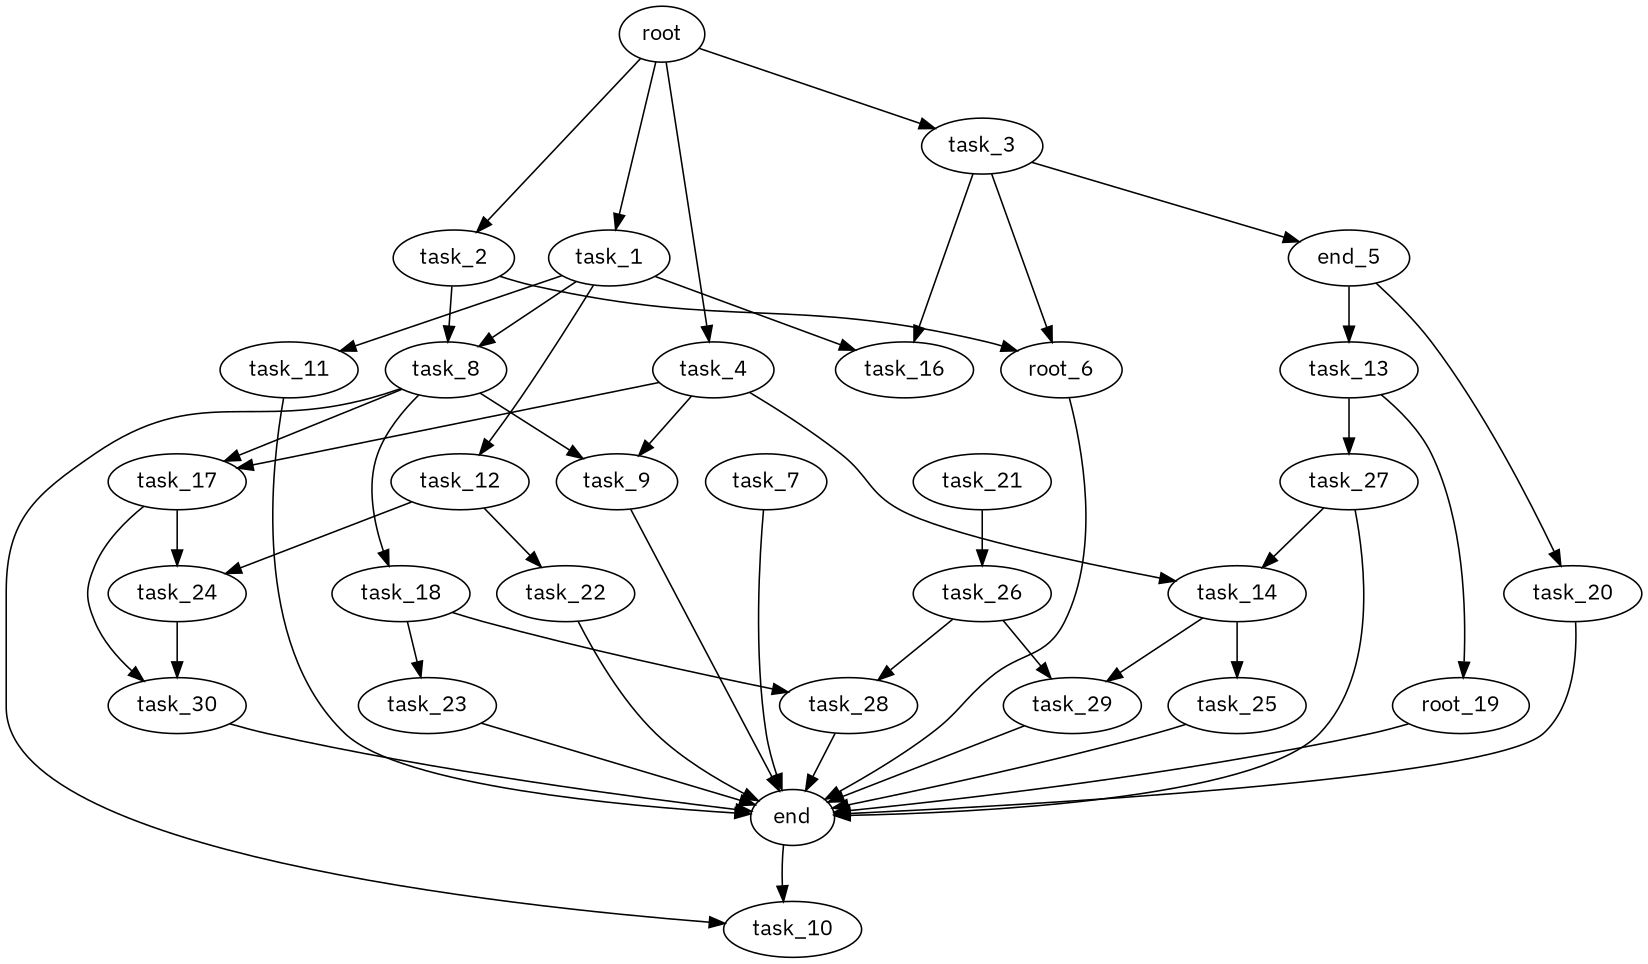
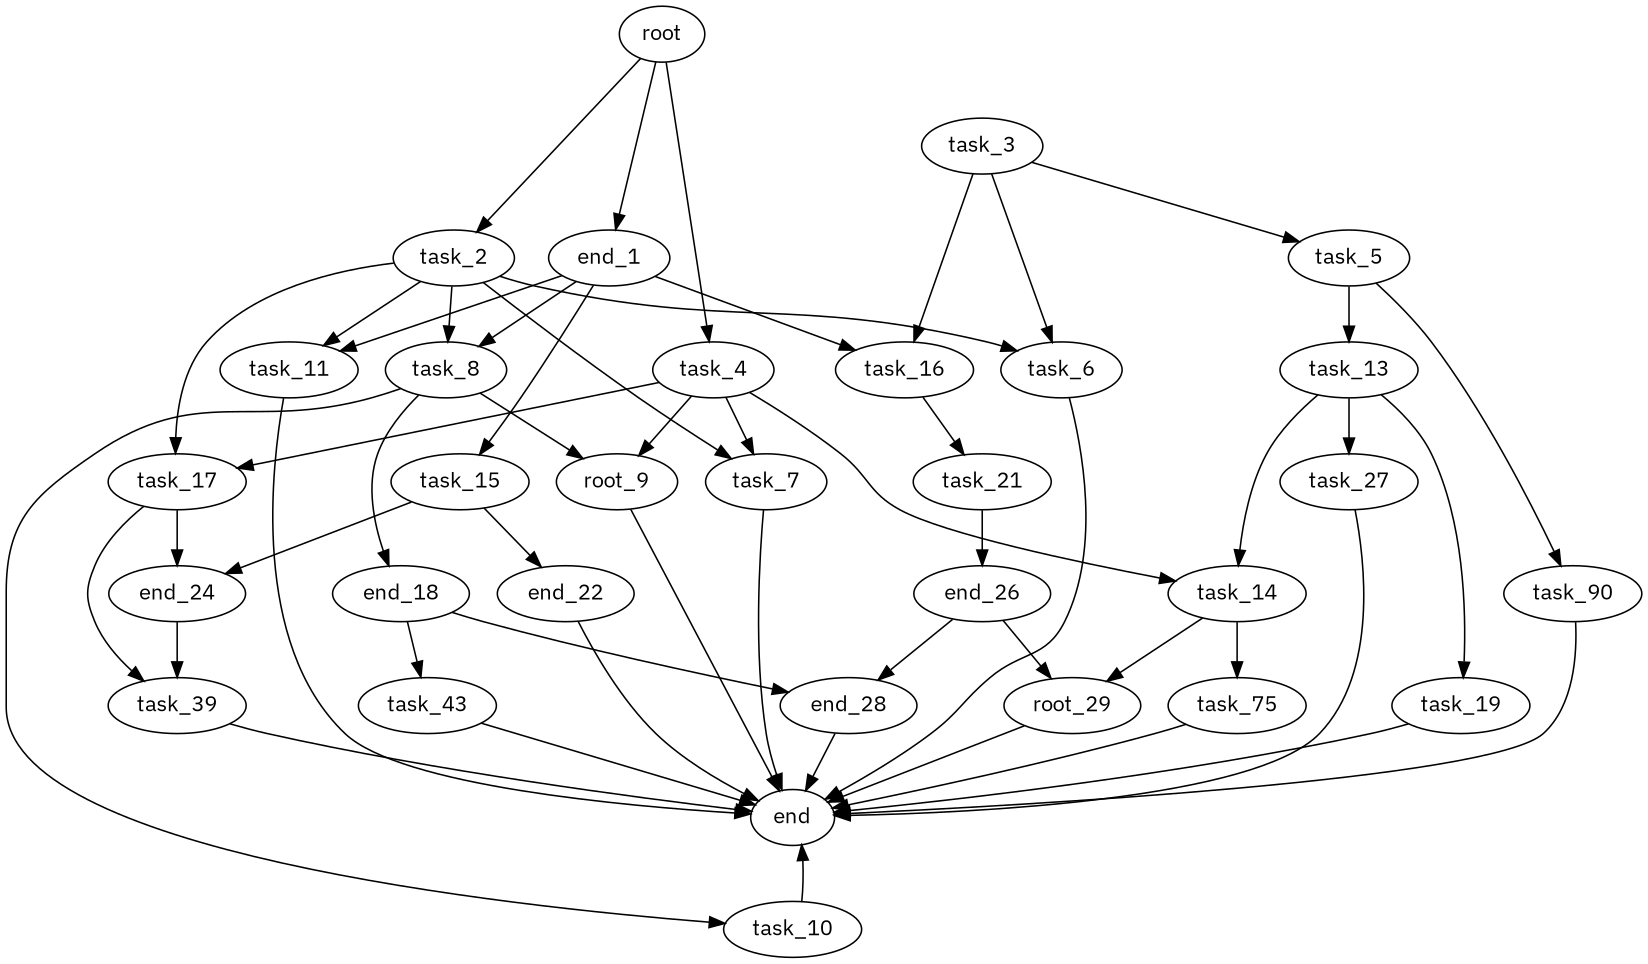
edge "root" -> "task_3": removed
node "task_1": label "task_1" -> "end_1"
node "end_5": label "end_5" -> "task_5"
edge "task_2" -> "task_11": added
edge "task_2" -> "task_7": added
node "root_6": label "root_6" -> "task_6"
edge "task_4" -> "task_7": added
edge "task_16" -> "task_21": added
edge "task_8" -> "task_17": now "task_2" -> "task_17"
node "task_12": label "task_12" -> "task_15"
node "task_9": label "task_9" -> "root_9"
edge "task_27" -> "task_14": now "task_13" -> "task_14"
node "task_24": label "task_24" -> "end_24"
node "task_18": label "task_18" -> "end_18"
node "task_22": label "task_22" -> "end_22"
node "task_26": label "task_26" -> "end_26"
node "task_20": label "task_20" -> "task_90"
node "task_30": label "task_30" -> "task_39"
node "task_23": label "task_23" -> "task_43"
node "task_28": label "task_28" -> "end_28"
node "task_29": label "task_29" -> "root_29"
node "task_25": label "task_25" -> "task_75"
node "root_19": label "root_19" -> "task_19"
edge "end" -> "task_10": reversed
